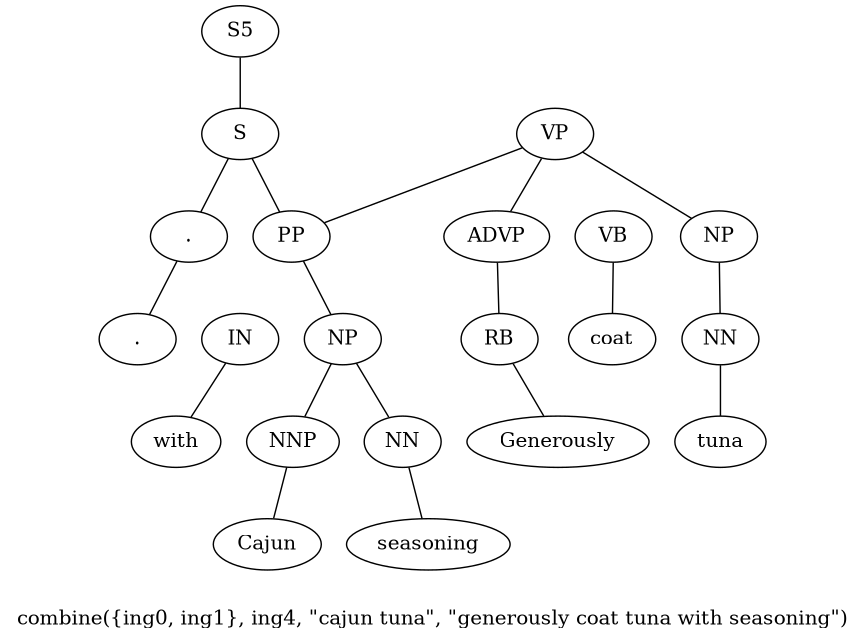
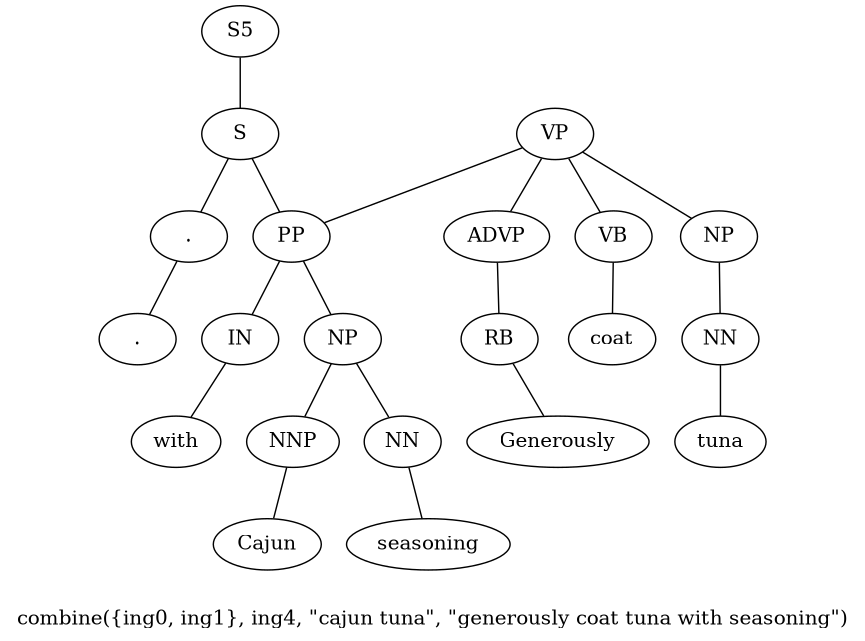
edge "VP" -- "VB": added
edge "PP" -- "IN": added
